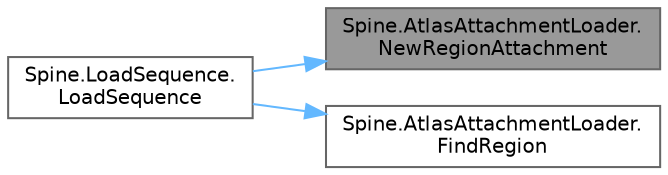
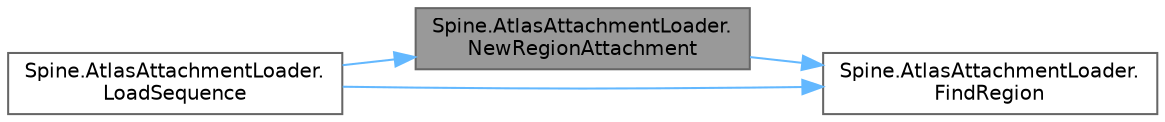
edge "Spine.AtlasAttachmentLoader. NewRegionAttachment" -> "Spine.AtlasAttachmentLoader. FindRegion": added
node "Spine.LoadSequence. LoadSequence": label "Spine.LoadSequence. LoadSequence" -> "Spine.AtlasAttachmentLoader. LoadSequence"
